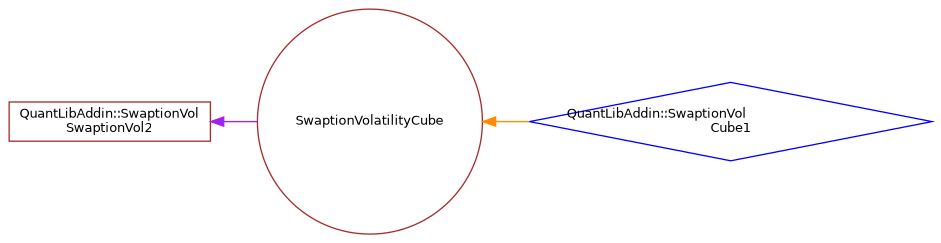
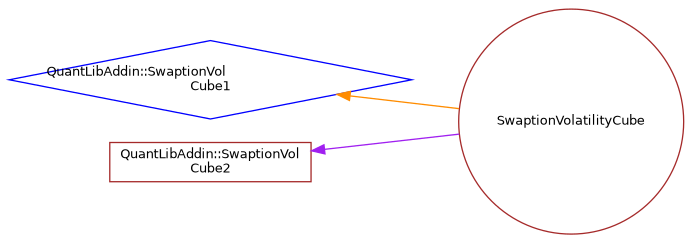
node "QuantLibAddin::SwaptionVol SwaptionVol2": label "QuantLibAddin::SwaptionVol SwaptionVol2" -> "QuantLibAddin::SwaptionVol Cube2"
edge "QuantLibAddin::SwaptionVol Cube1" -> "SwaptionVolatilityCube": reversed
